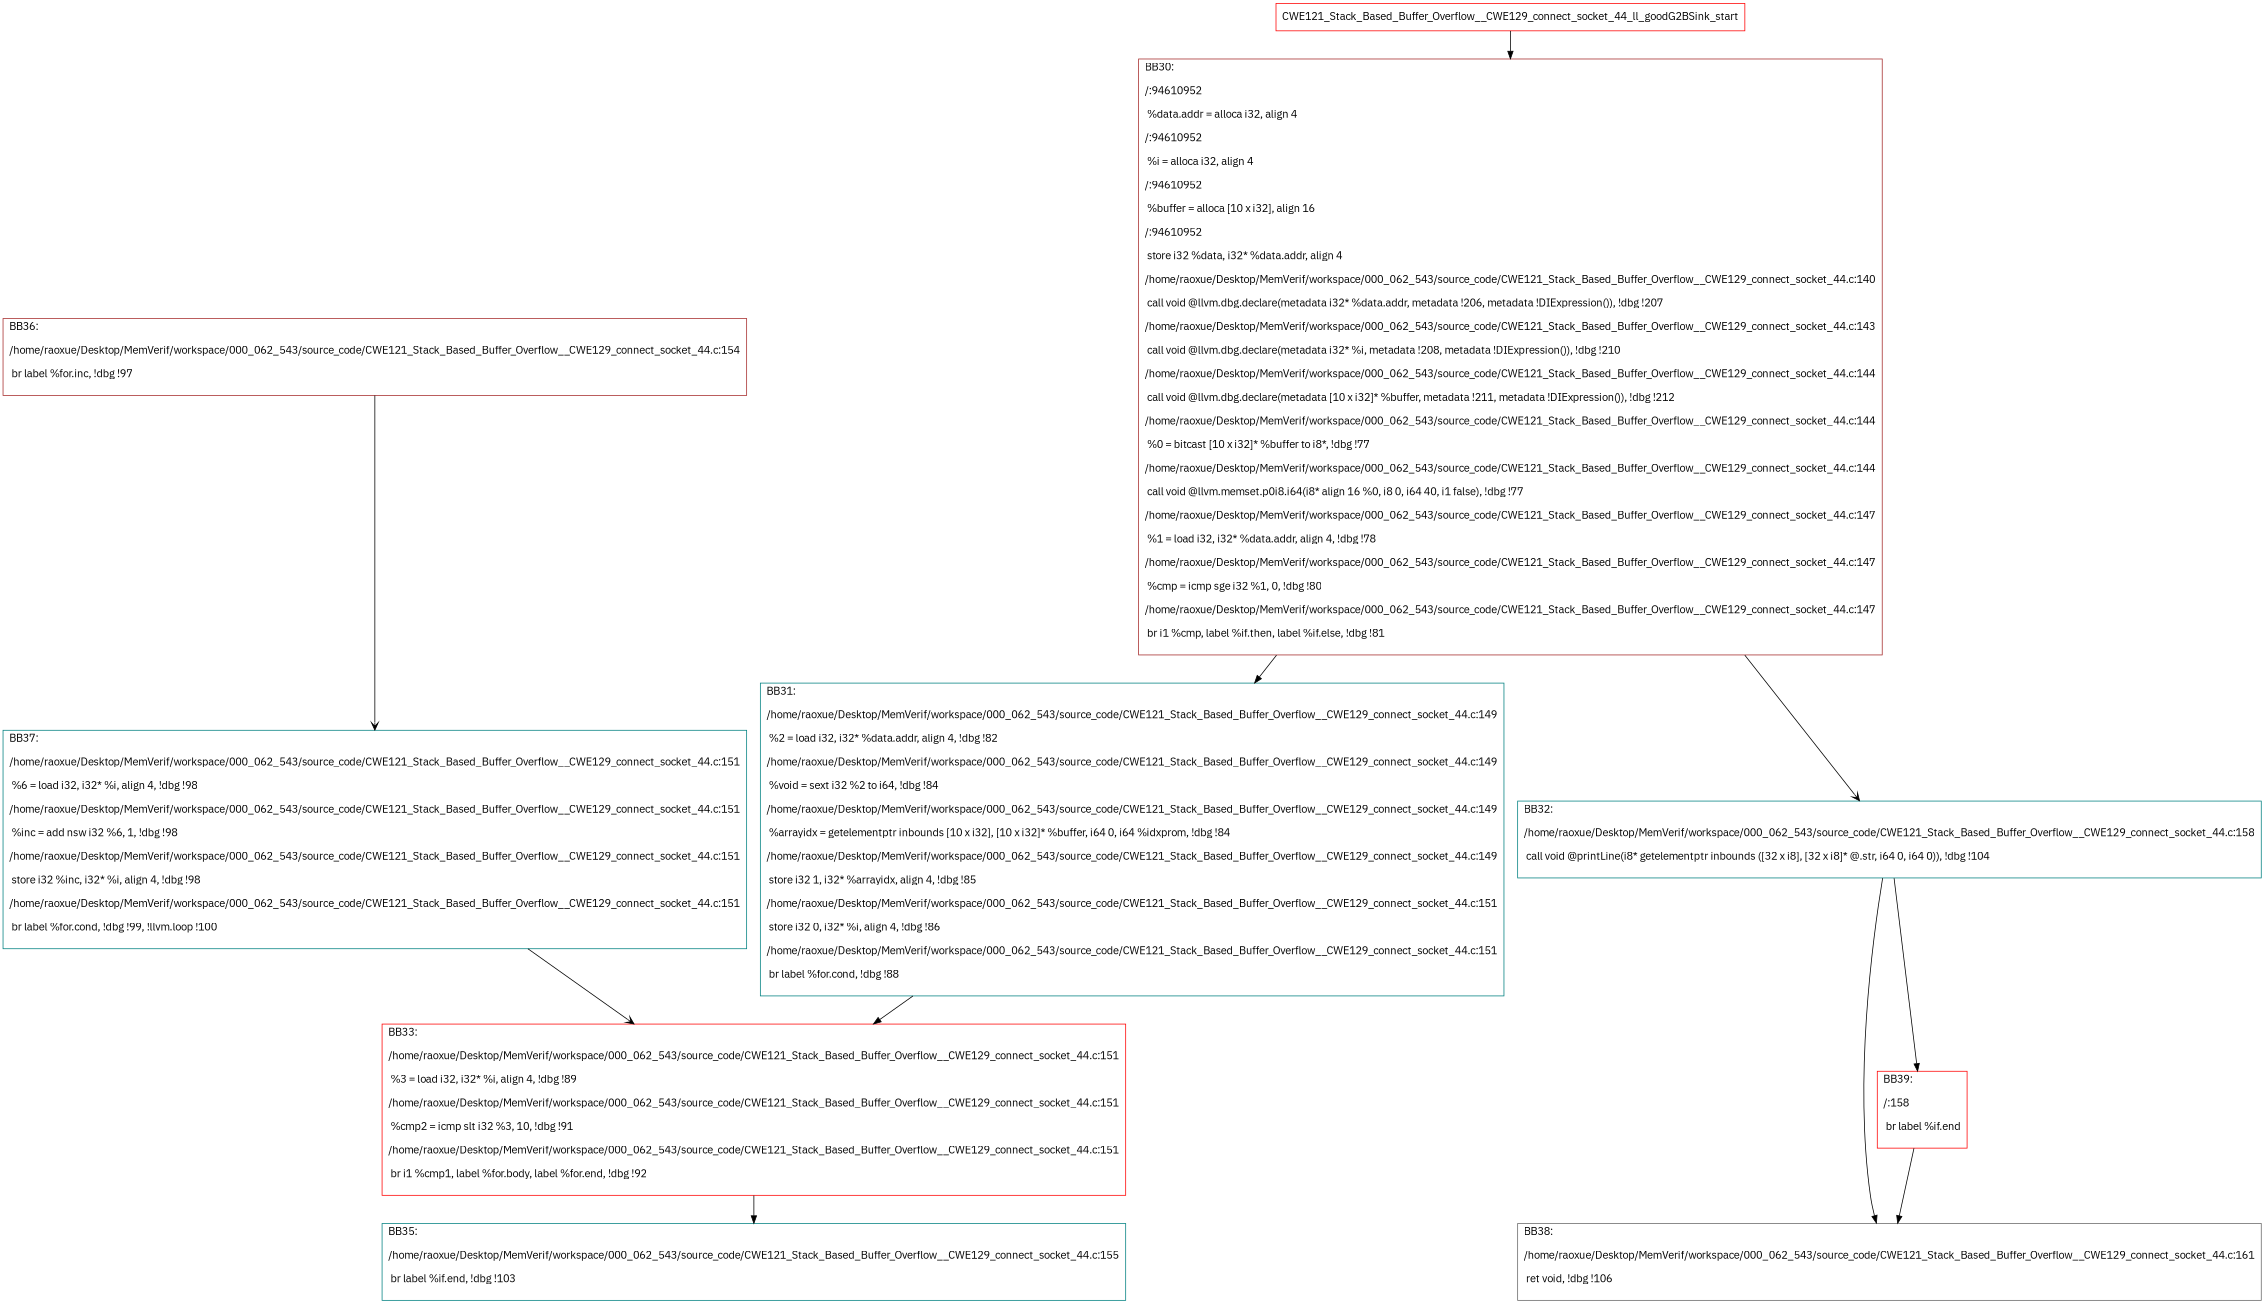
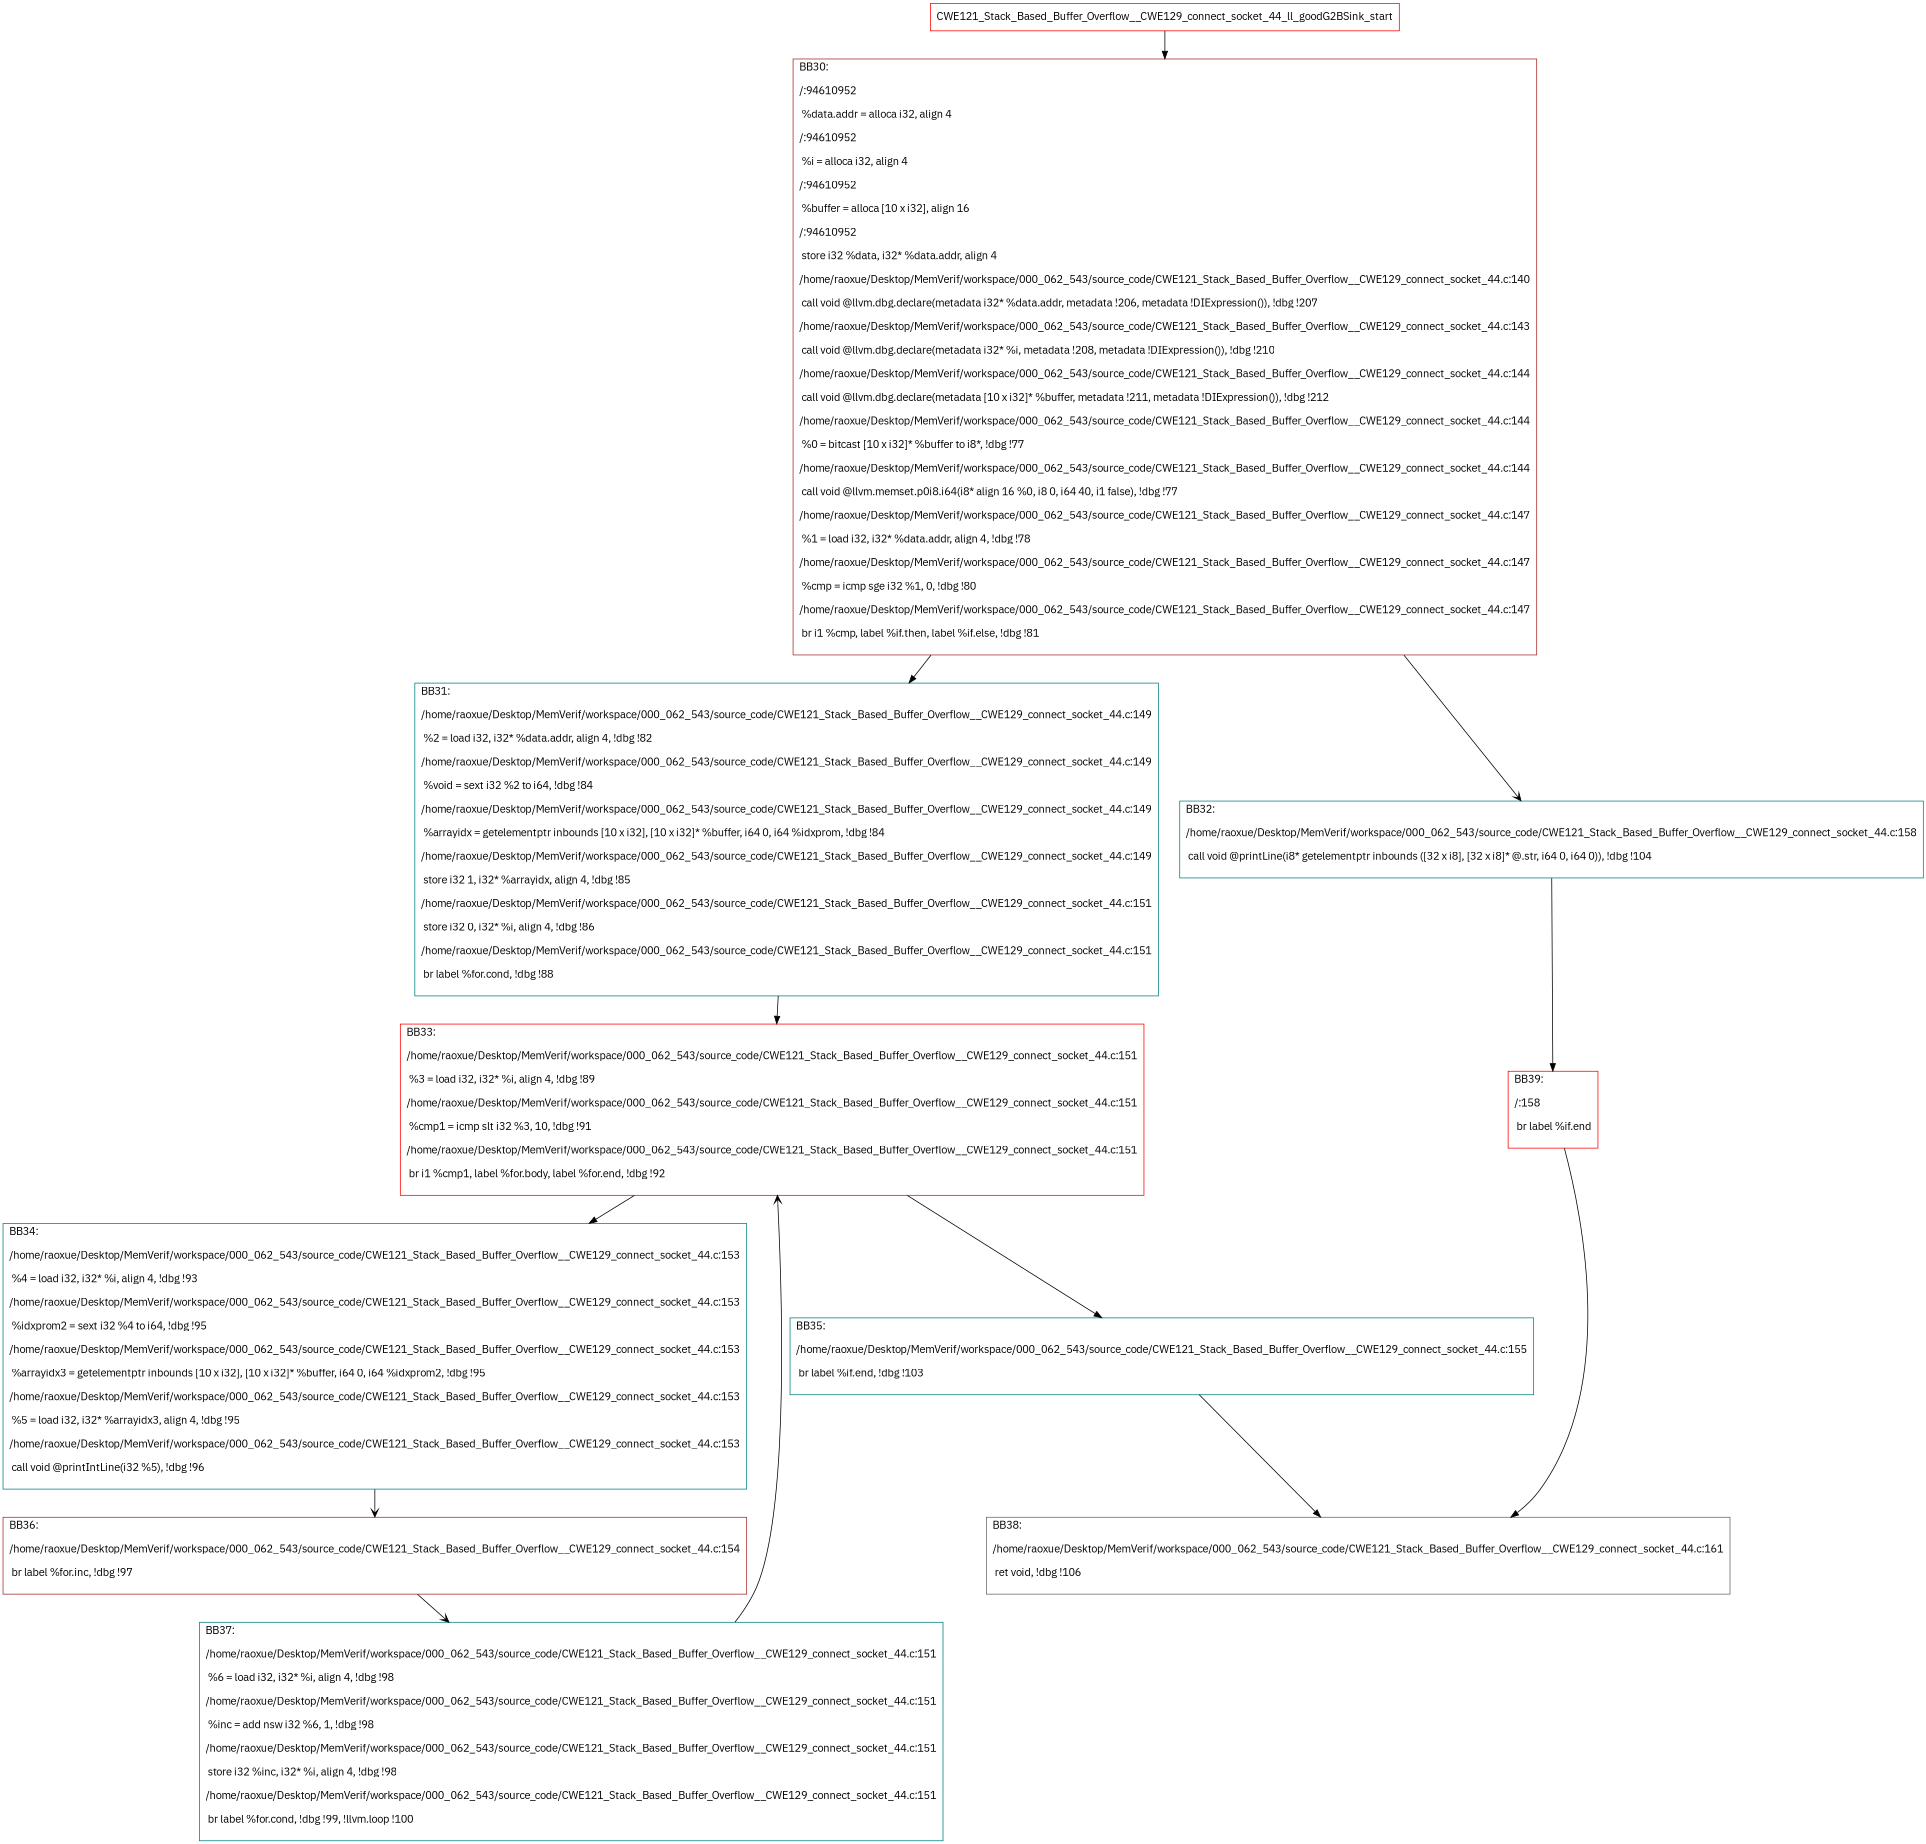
edge "BB32:" -> "BB38:": now "BB35:" -> "BB38:"
node "BB33:": text "%cmp2 = icmp slt i32 %3, 10, !dbg !91" -> "%cmp1 = icmp slt i32 %3, 10, !dbg !91"
node "BB34:": added
